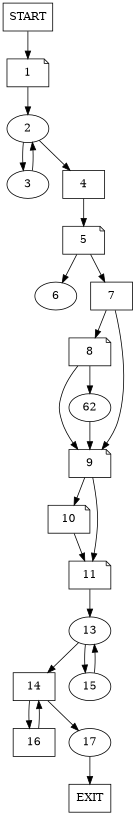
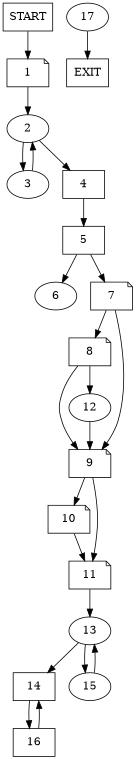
node "5": shape note -> box
node "7": shape box -> note
node "62": label "62" -> "12"
edge "14" -> "17": removed
